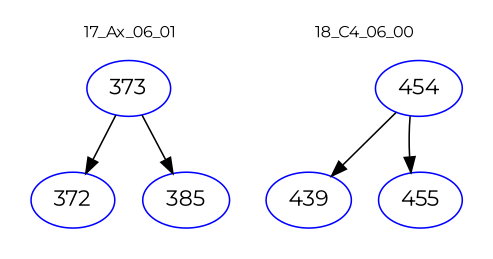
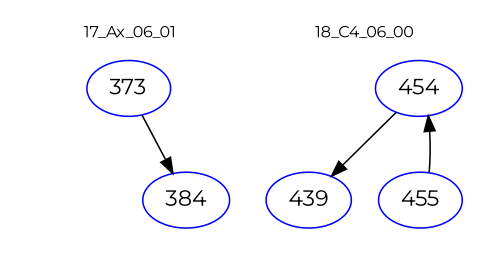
edge "454" -> "455": reversed
node "372": removed
node "385": label "385" -> "384"
